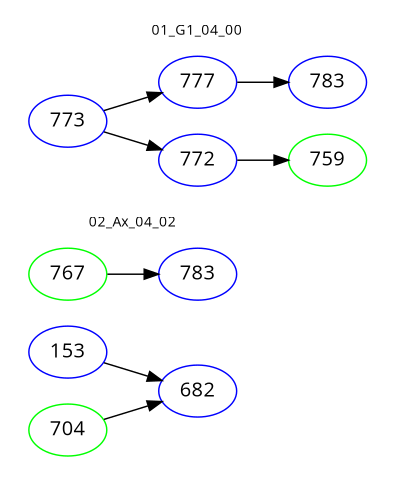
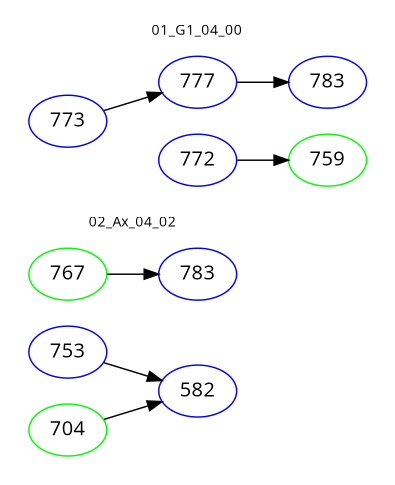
edge "773" -> "772": removed
node "153": label "153" -> "753"
node "682": label "682" -> "582"
